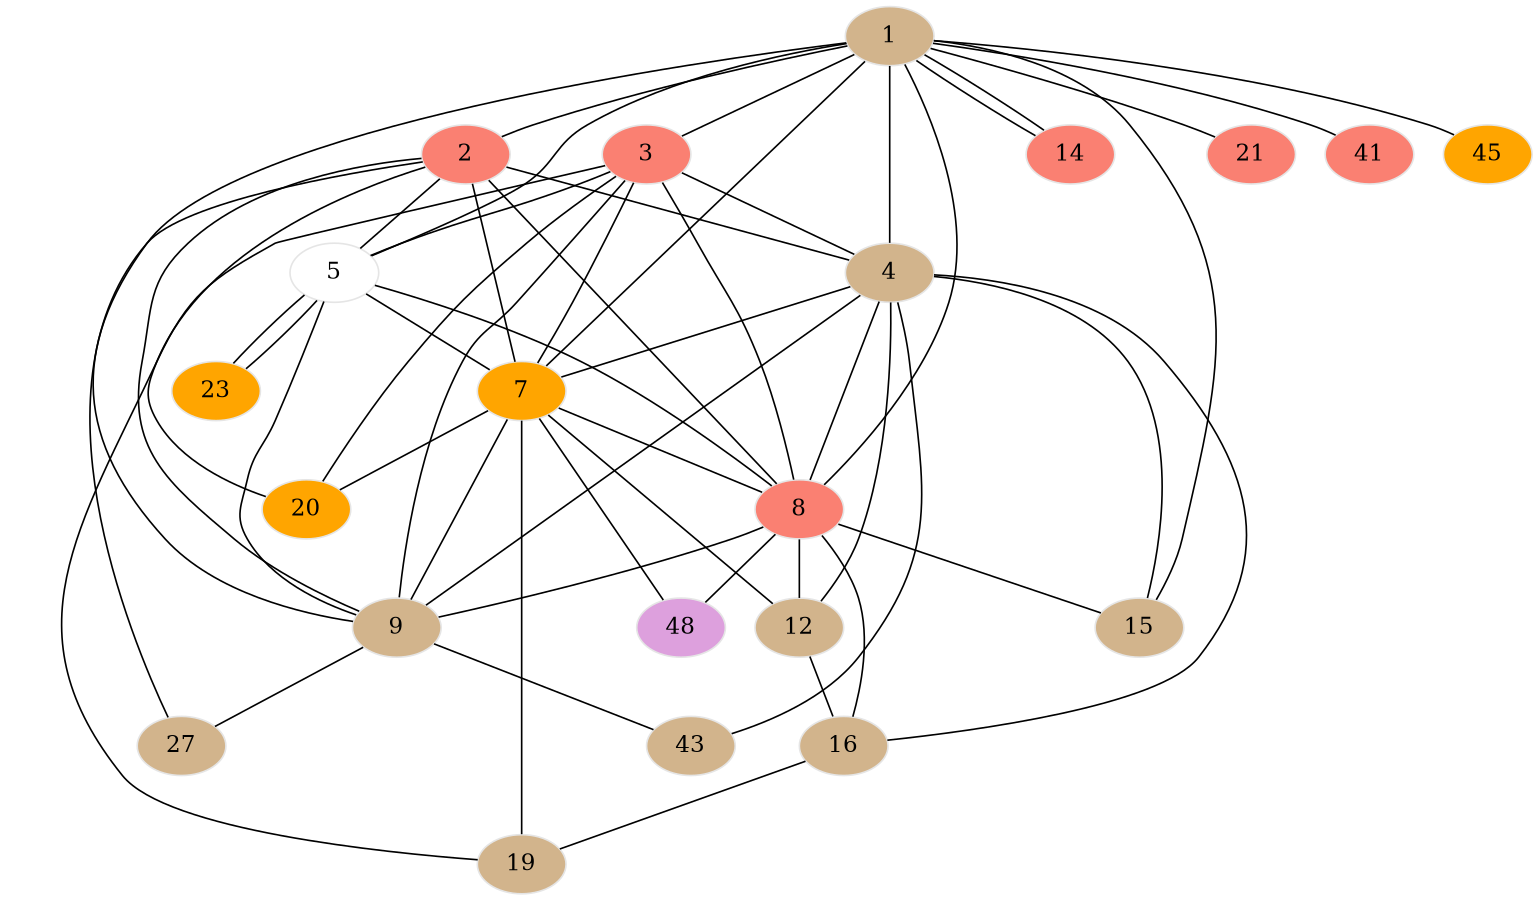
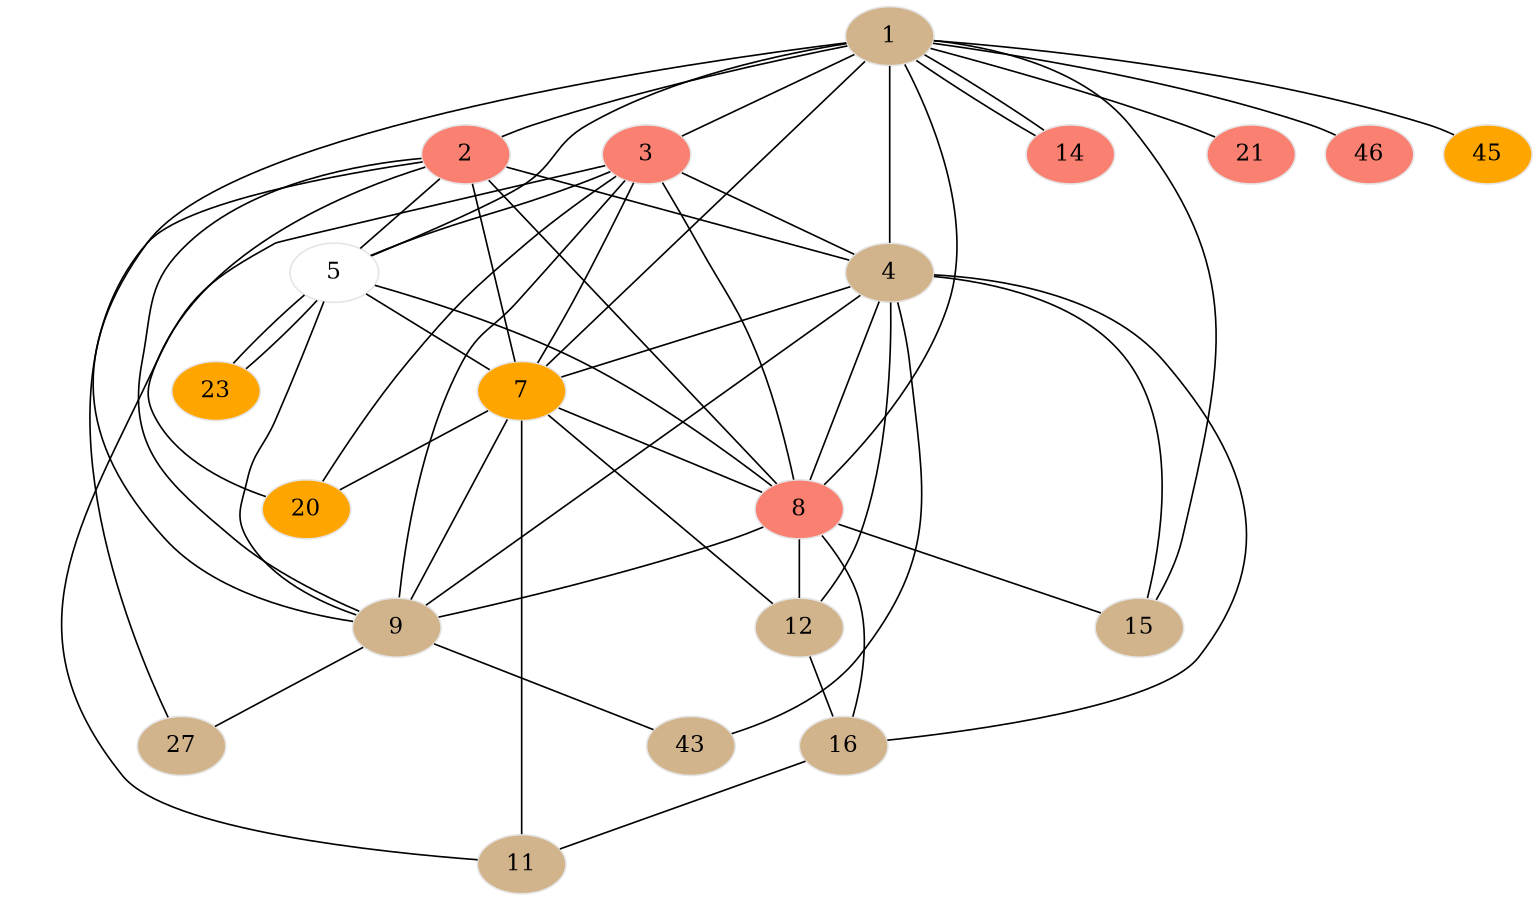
node "41": label "41" -> "46"
node "48": removed
node "19": label "19" -> "11"
